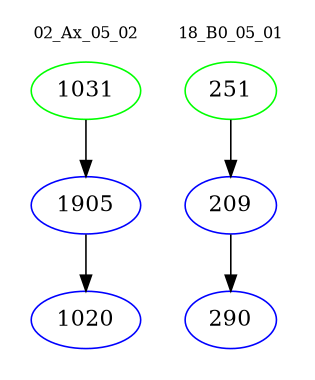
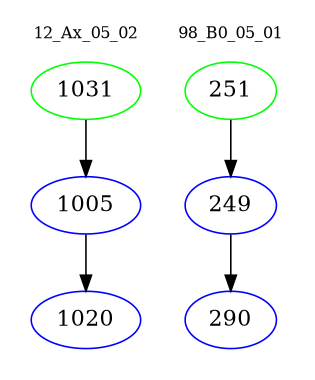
cluster "02_Ax_05_02": label "02_Ax_05_02" -> "12_Ax_05_02"
cluster "18_B0_05_01": label "18_B0_05_01" -> "98_B0_05_01"
node "1905": label "1905" -> "1005"
node "209": label "209" -> "249"
